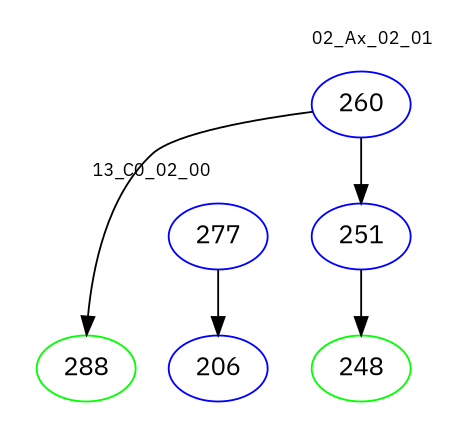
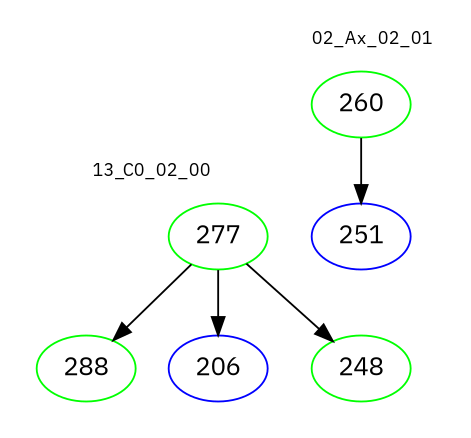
node "260": color blue -> green
edge "260" -> "288": now "277" -> "288"
node "277": color blue -> green
edge "251" -> "248": now "277" -> "248"
